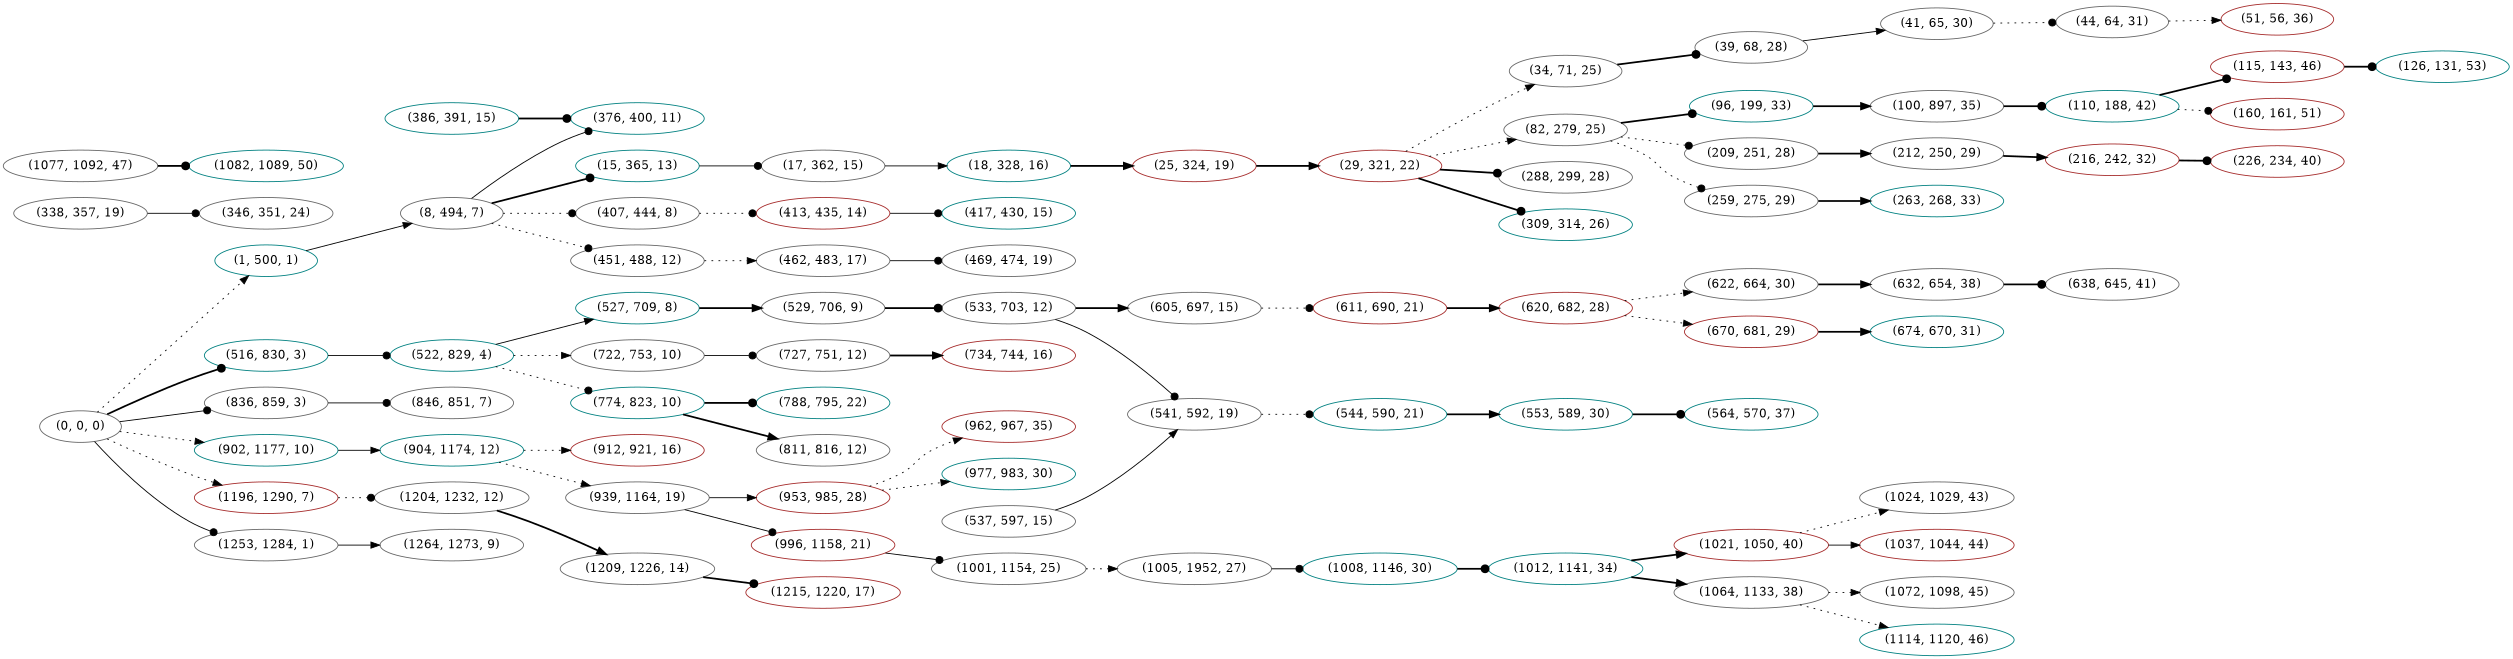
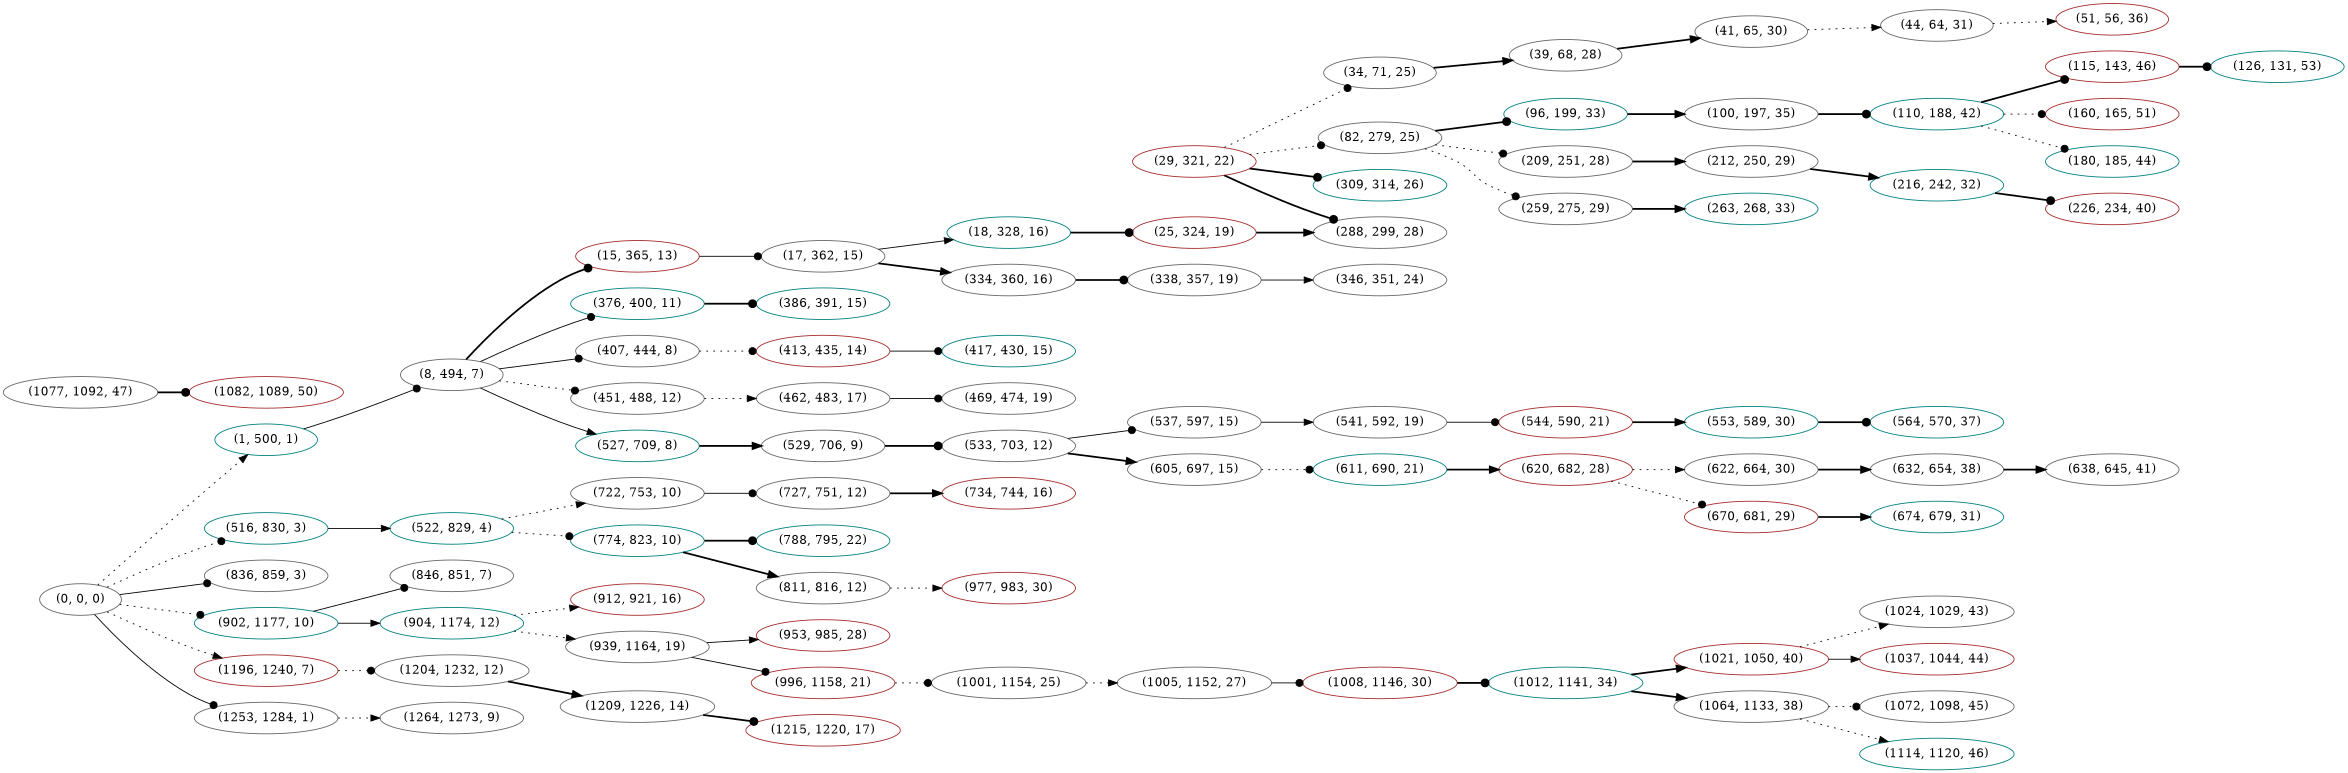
edge "(41, 65, 30)" -> "(44, 64, 31)": arrowhead dot -> normal
edge "(39, 68, 28)" -> "(41, 65, 30)": style solid -> bold
edge "(34, 71, 25)" -> "(39, 68, 28)": arrowhead dot -> normal
node "(100, 897, 35)": label "(100, 897, 35)" -> "(100, 197, 35)"
node "(160, 161, 51)": label "(160, 161, 51)" -> "(160, 165, 51)"
edge "(386, 391, 15)" -> "(376, 400, 11)": reversed
edge "(29, 321, 22)" -> "(34, 71, 25)": arrowhead normal -> dot
edge "(29, 321, 22)" -> "(82, 279, 25)": arrowhead normal -> dot
node "(216, 242, 32)": color brown -> teal
node "(180, 185, 44)": added
node "(1082, 1089, 50)": color teal -> brown
node "(15, 365, 13)": color teal -> brown
edge "(18, 328, 16)" -> "(25, 324, 19)": arrowhead normal -> dot
edge "(25, 324, 19)" -> "(29, 321, 22)": now "(25, 324, 19)" -> "(288, 299, 28)"
edge "(338, 357, 19)" -> "(346, 351, 24)": arrowhead dot -> normal
edge "(8, 494, 7)" -> "(407, 444, 8)": style dotted -> solid
edge "(1, 500, 1)" -> "(8, 494, 7)": arrowhead normal -> dot
node "(334, 360, 16)": added
edge "(632, 654, 38)" -> "(638, 645, 41)": arrowhead dot -> normal
node "(611, 690, 21)": color brown -> teal
edge "(620, 682, 28)" -> "(670, 681, 29)": arrowhead normal -> dot
node "(674, 670, 31)": label "(674, 670, 31)" -> "(674, 679, 31)"
edge "(522, 829, 4)" -> "(527, 709, 8)": now "(8, 494, 7)" -> "(527, 709, 8)"
edge "(533, 703, 12)" -> "(541, 592, 19)": now "(533, 703, 12)" -> "(537, 597, 15)"
edge "(516, 830, 3)" -> "(522, 829, 4)": arrowhead dot -> normal
edge "(0, 0, 0)" -> "(516, 830, 3)": style bold -> dotted
edge "(836, 859, 3)" -> "(846, 851, 7)": now "(902, 1177, 10)" -> "(846, 851, 7)"
edge "(541, 592, 19)" -> "(544, 590, 21)": style dotted -> solid
node "(544, 590, 21)": color teal -> brown
node "(962, 967, 35)": removed
edge "(0, 0, 0)" -> "(902, 1177, 10)": arrowhead normal -> dot
node "(977, 983, 30)": color teal -> brown
edge "(953, 985, 28)" -> "(977, 983, 30)": now "(811, 816, 12)" -> "(977, 983, 30)"
node "(1196, 1290, 7)": label "(1196, 1290, 7)" -> "(1196, 1240, 7)"
edge "(1253, 1284, 1)" -> "(1264, 1273, 9)": style solid -> dotted
edge "(996, 1158, 21)" -> "(1001, 1154, 25)": style solid -> dotted
node "(1005, 1952, 27)": label "(1005, 1952, 27)" -> "(1005, 1152, 27)"
node "(1008, 1146, 30)": color teal -> brown
edge "(1064, 1133, 38)" -> "(1072, 1098, 45)": arrowhead normal -> dot
